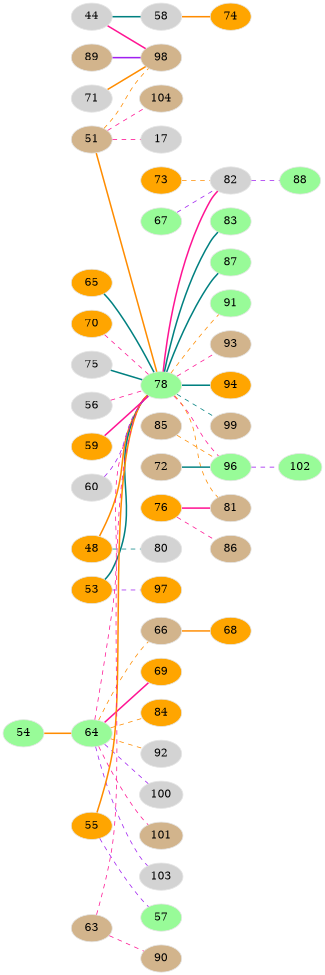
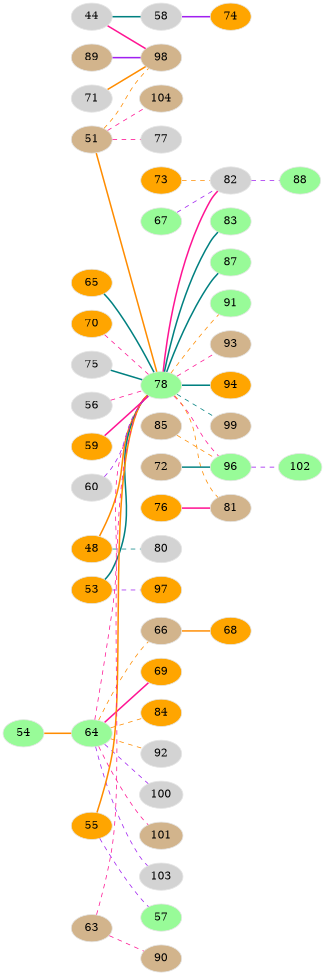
edge "58" -- "74": color darkorange -> purple
node "17": label "17" -> "77"
node "86": removed
